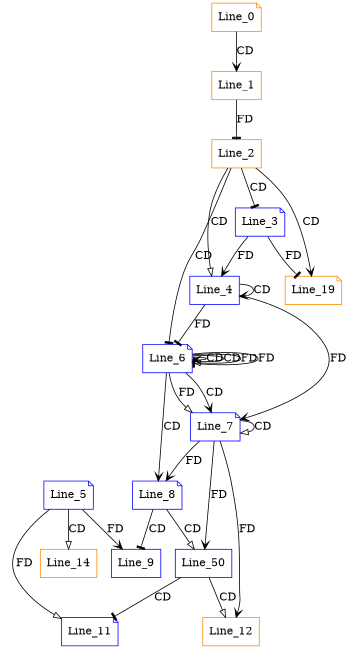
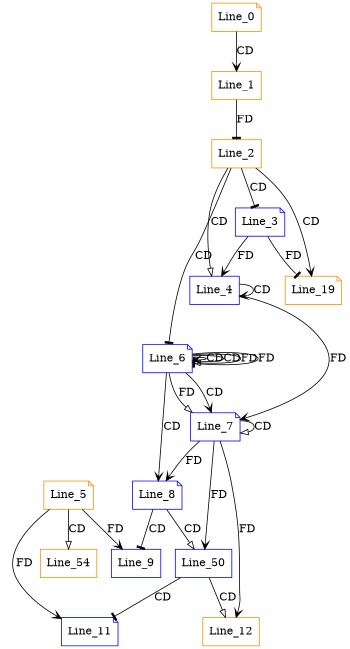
edge "Line_4" -> "Line_6": removed, label "FD"
node "Line_5": color blue -> darkorange
node "Line_14": label "Line_14" -> "Line_54"
edge "Line_5" -> "Line_11": arrowhead onormal -> vee
